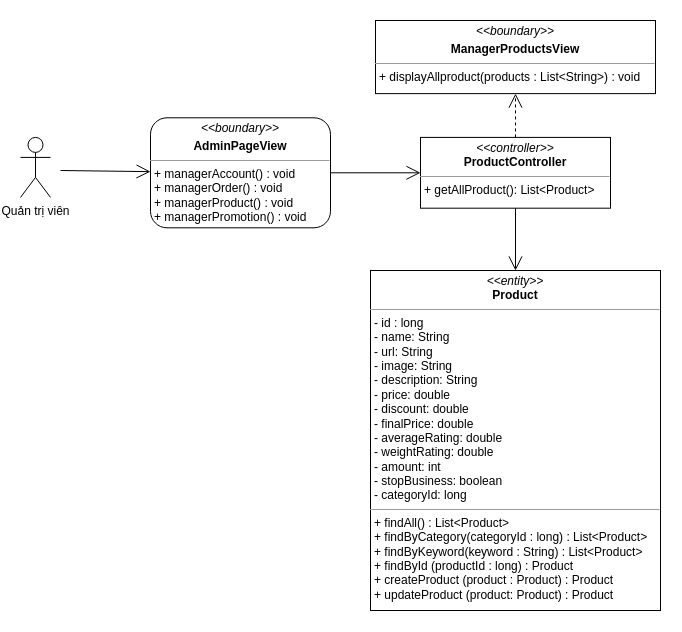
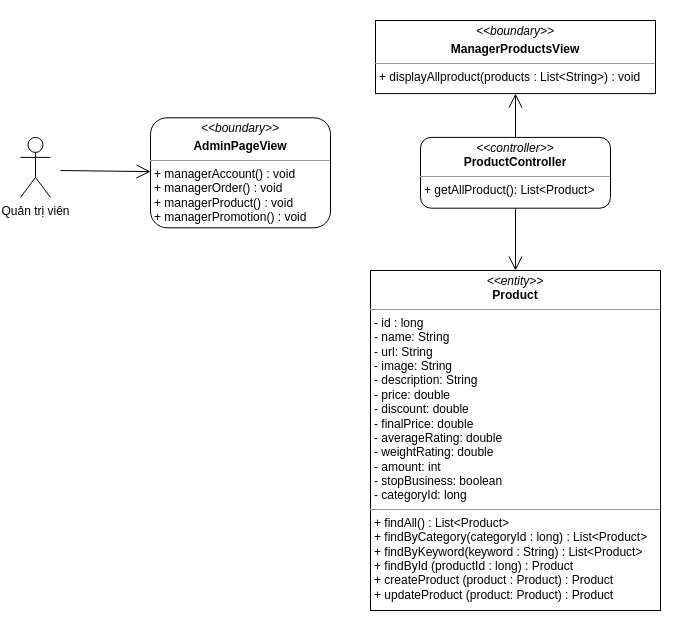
edge "<<controller>> ProductController + getAllProduct(): List<Product>" -> "<<boundary>> ManagerProductsView + displayAllproduct(products : List<String>) : void": style dashed -> solid
edge "<<boundary>> AdminPageView + managerAccount() : void + managerOrder() : void + managerProduct() : void + managerPromotion() : void" -> "<<controller>> ProductController + getAllProduct(): List<Product>": removed
node "<<controller>> ProductController + getAllProduct(): List<Product>": shape rectangle -> rounded rectangle
